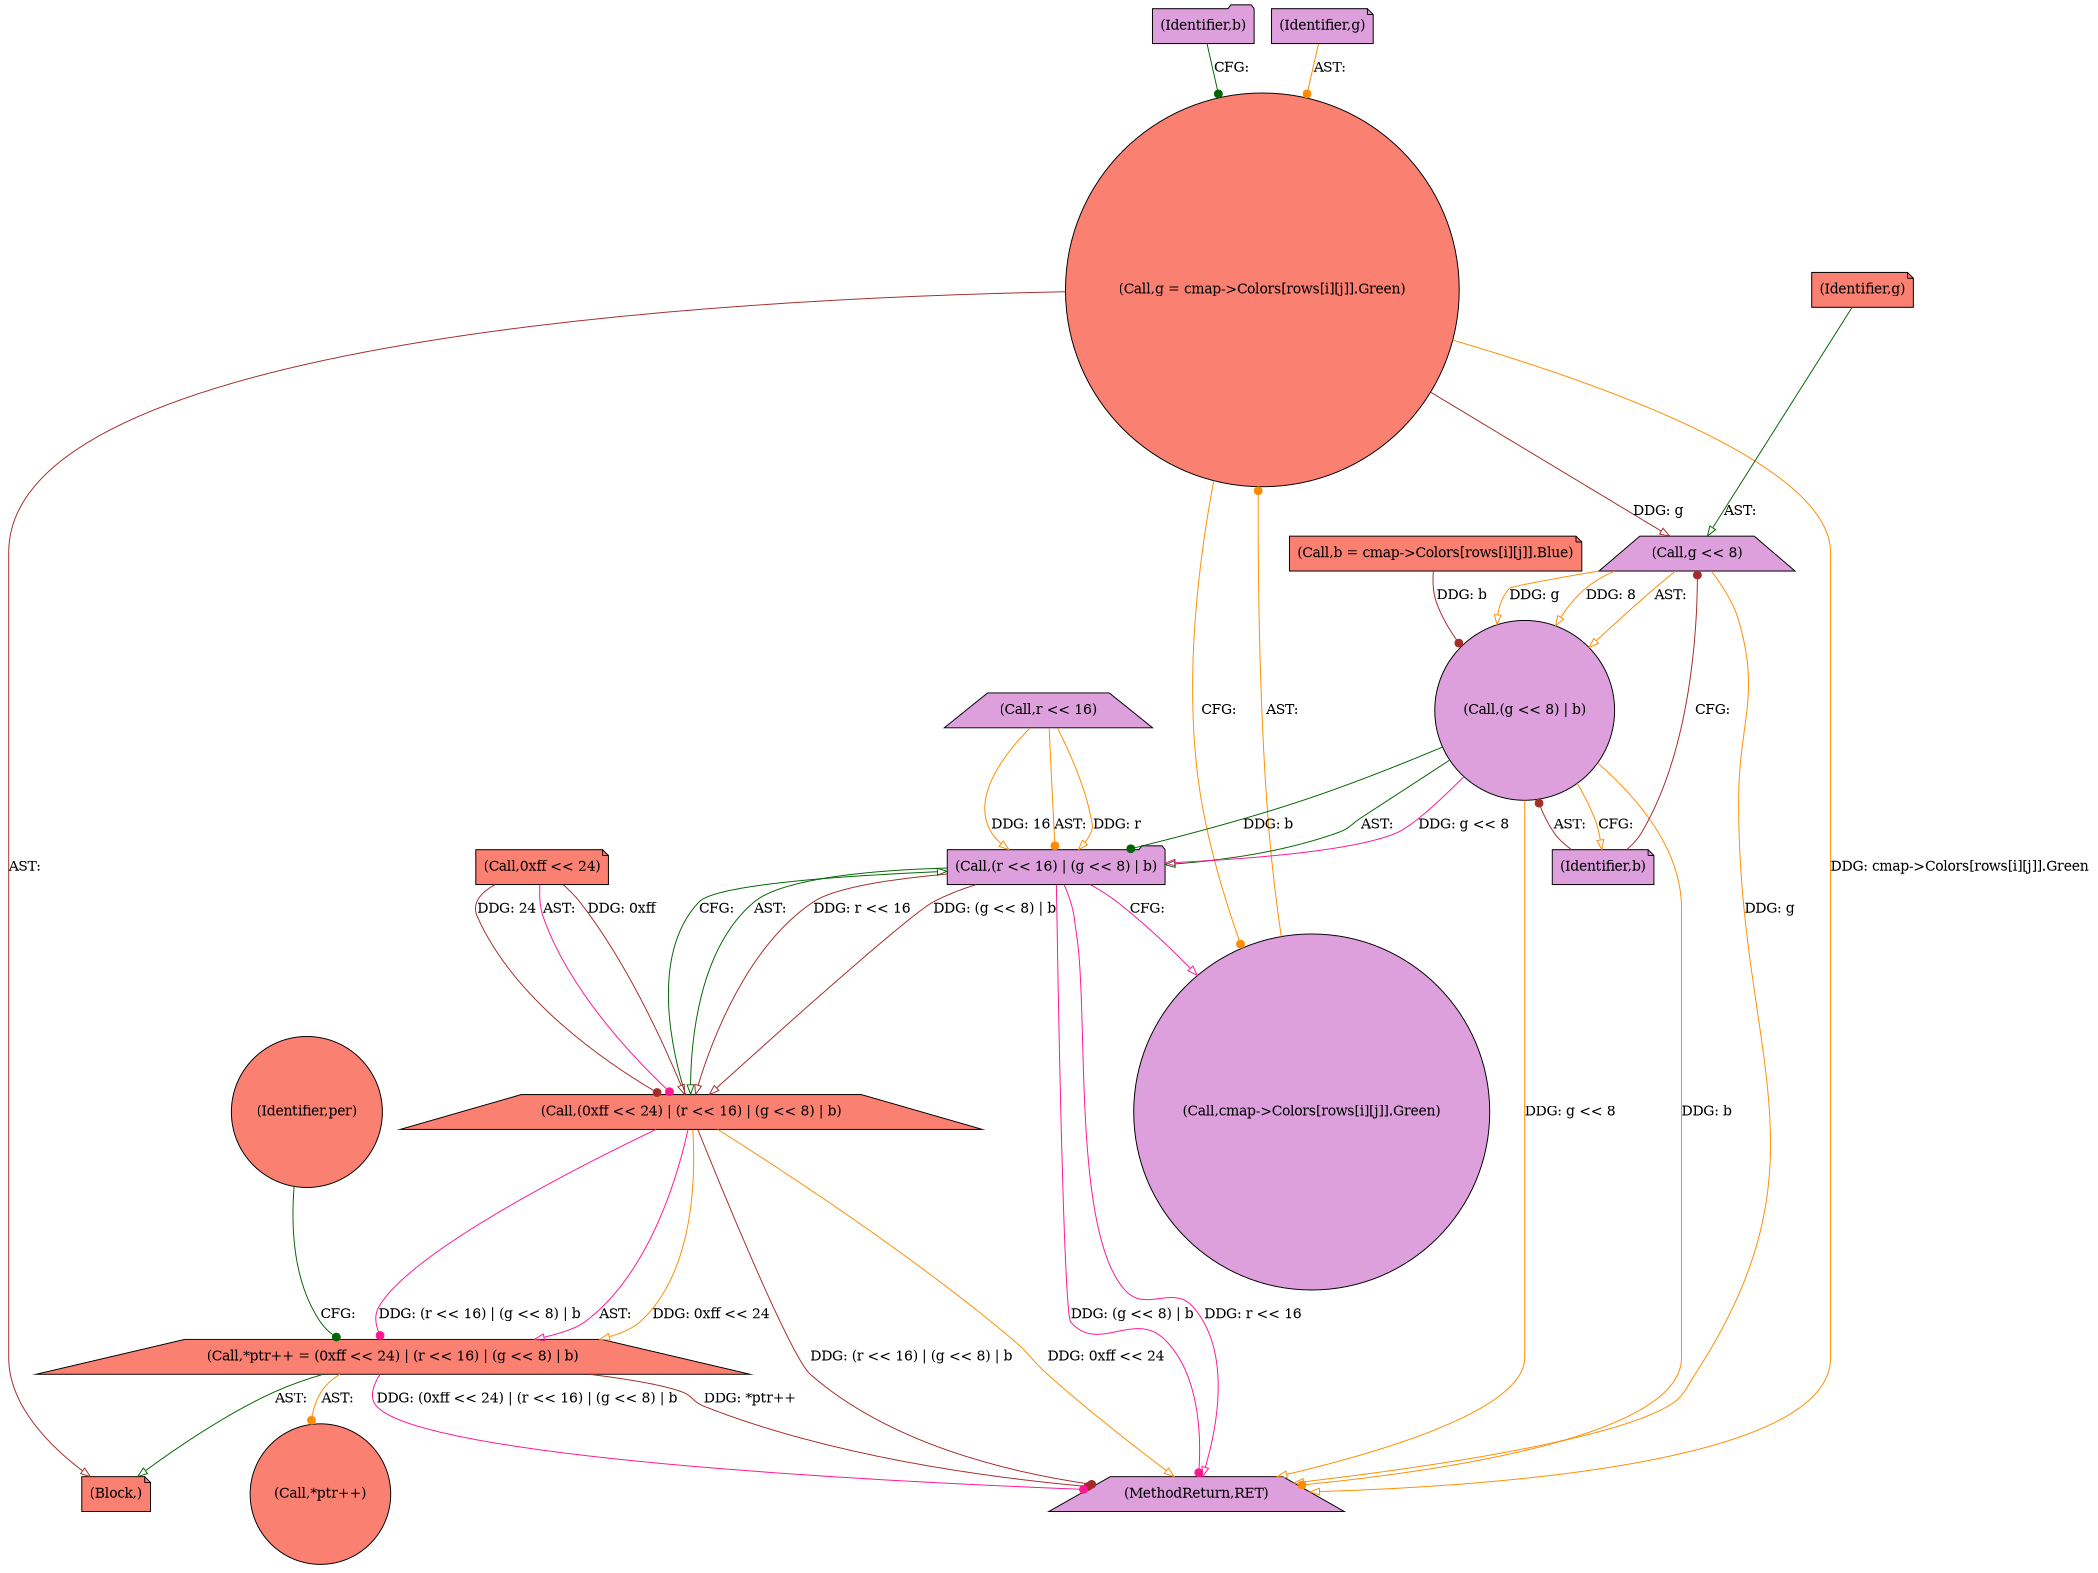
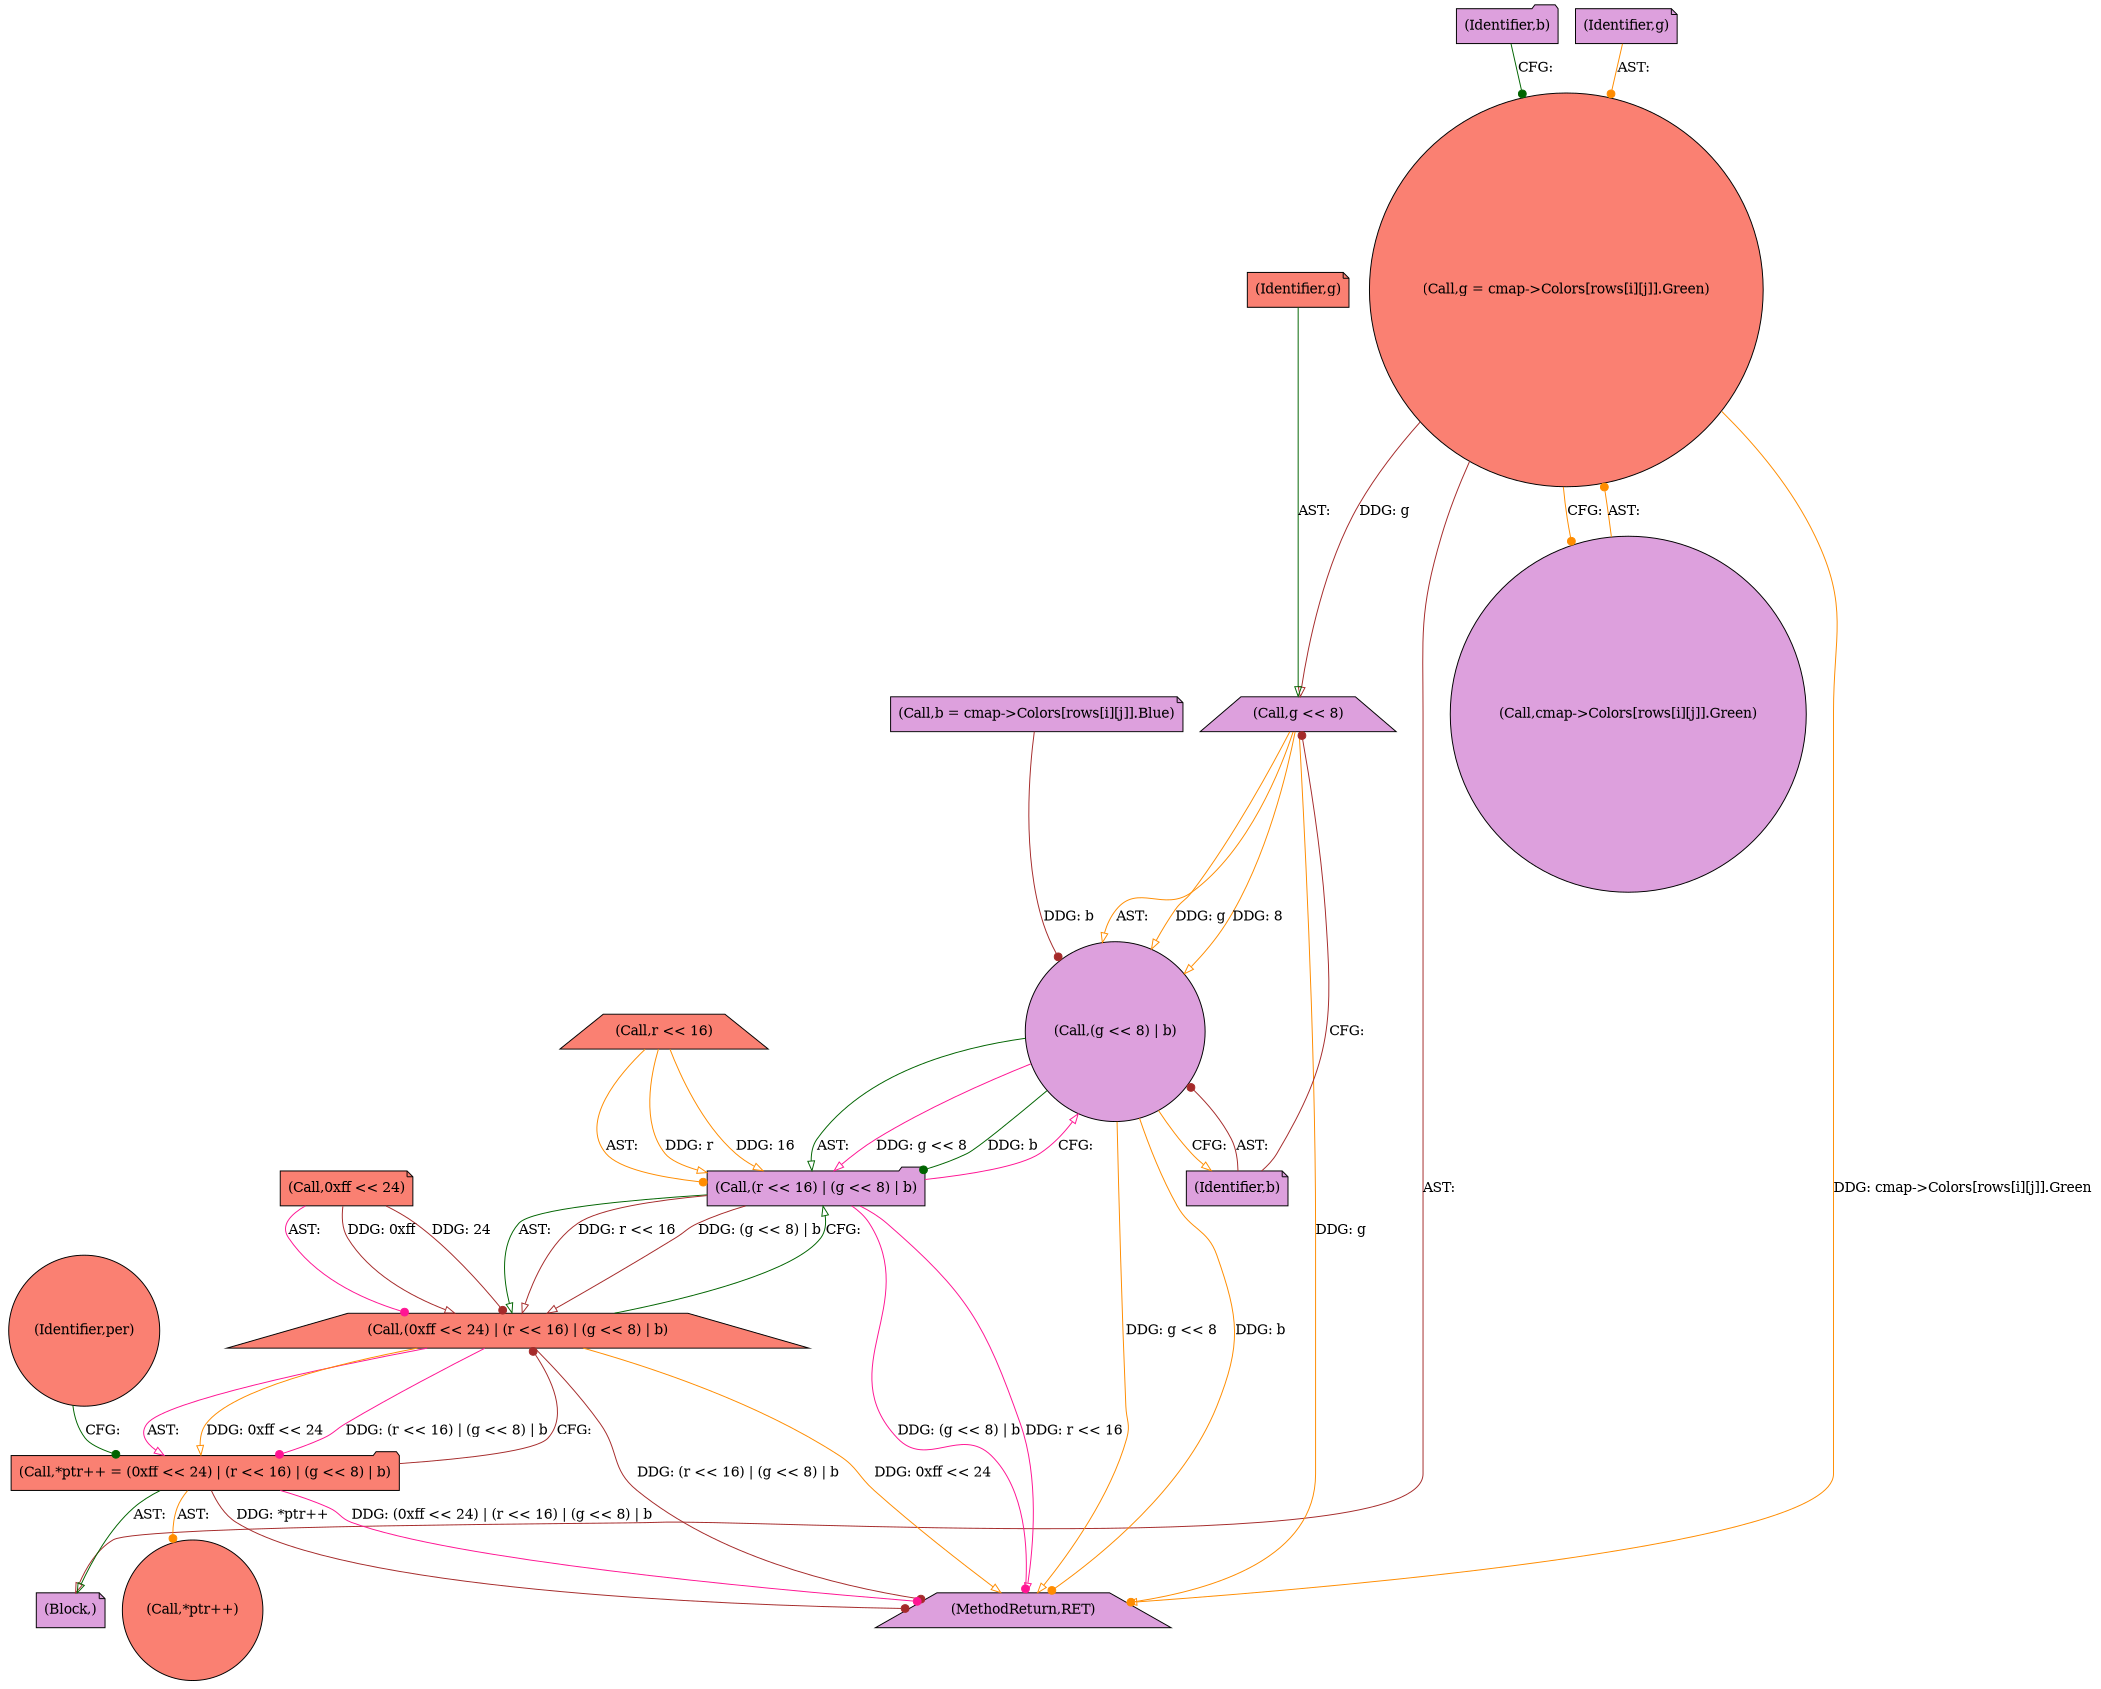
node "(Call,b = cmap->Colors[rows[i][j]].Blue)": fillcolor salmon -> plum
node "(Call,r << 16)": fillcolor plum -> salmon
edge "(Call,(r << 16) | (g << 8) | b)" -> "(Call,cmap->Colors[rows[i][j]].Green)": now "(Call,(r << 16) | (g << 8) | b)" -> "(Call,(g << 8) | b)"
edge "(Call,g << 8)" -> "(MethodReturn,RET)": arrowhead onormal -> dot
node "(Call,*ptr++ = (0xff << 24) | (r << 16) | (g << 8) | b)": shape trapezium -> folder
edge "(Call,*ptr++ = (0xff << 24) | (r << 16) | (g << 8) | b)" -> "(Call,(0xff << 24) | (r << 16) | (g << 8) | b)": added, label "CFG:"
node "(Block,)": fillcolor salmon -> plum
